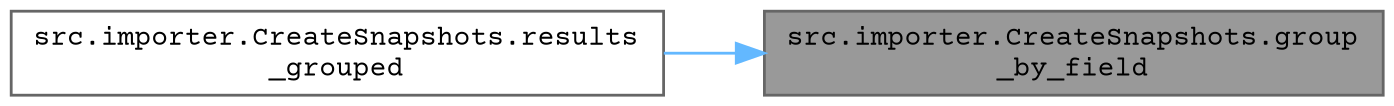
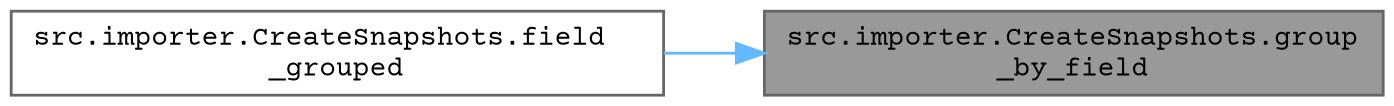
node "src.importer.CreateSnapshots.results _grouped": label "src.importer.CreateSnapshots.results _grouped" -> "src.importer.CreateSnapshots.field _grouped"
